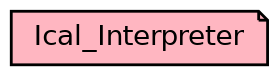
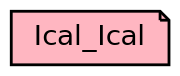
node "Ical_Interpreter": label "Ical_Interpreter" -> "Ical_Ical"
